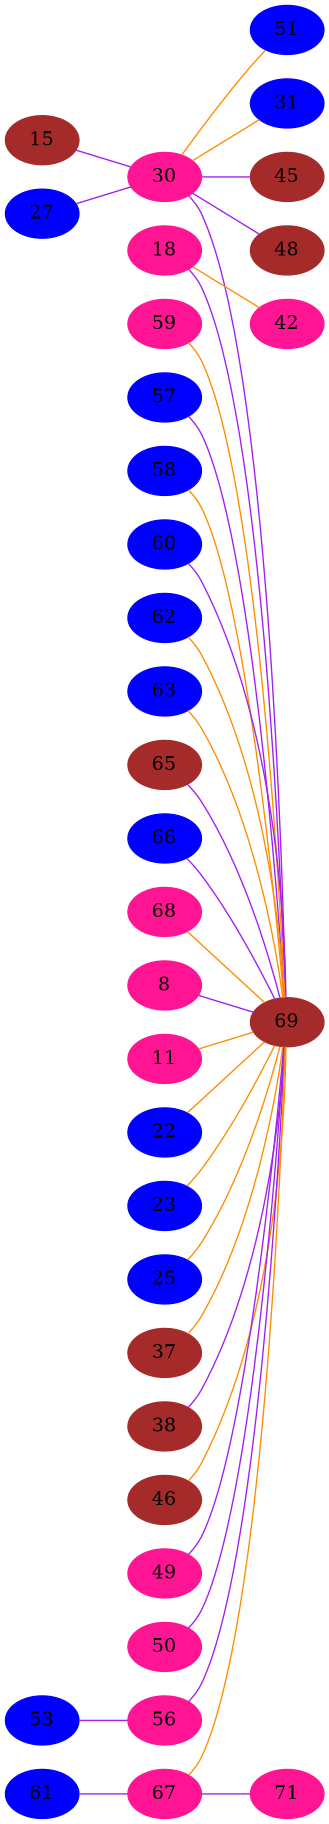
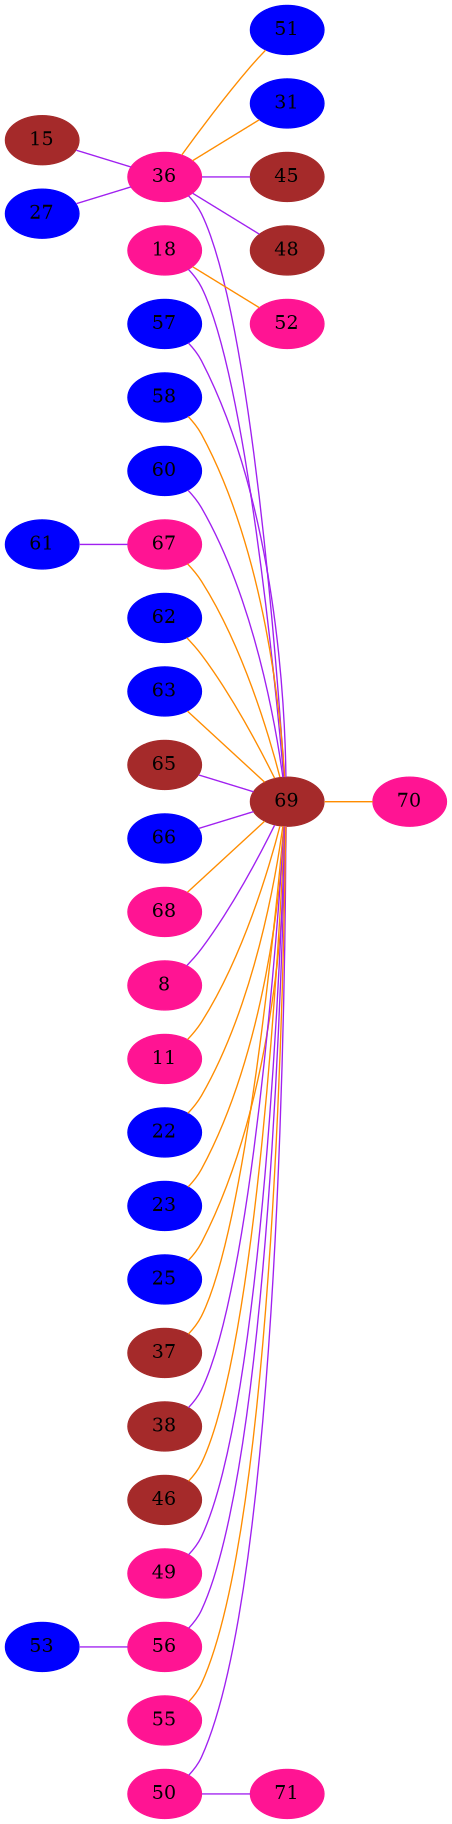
node "30": label "30" -> "36"
node "59": label "59" -> "55"
node "42": label "42" -> "52"
node "70": added
edge "67" -- "71": now "50" -- "71"
